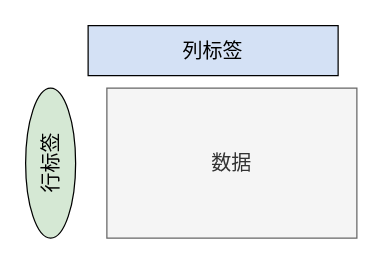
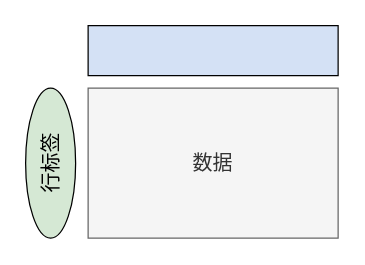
node "列标签": removed
node "数据": moved (232, 163) -> (213, 163)
